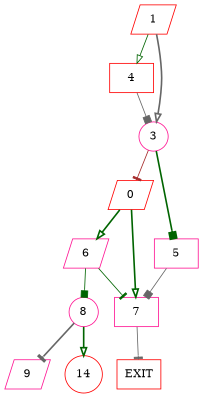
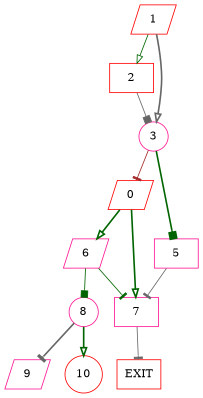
node "4": label "4" -> "2"
edge "5" -> "7": arrowhead box -> tee
node "14": label "14" -> "10"
